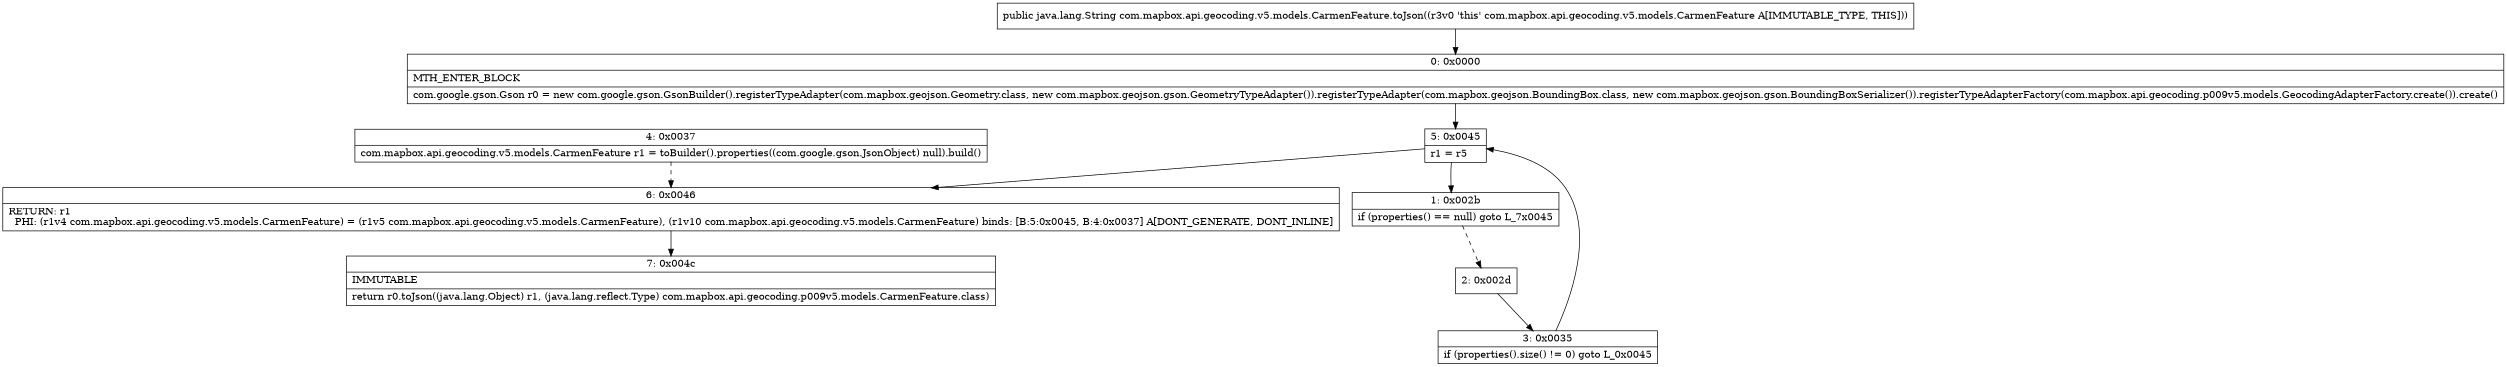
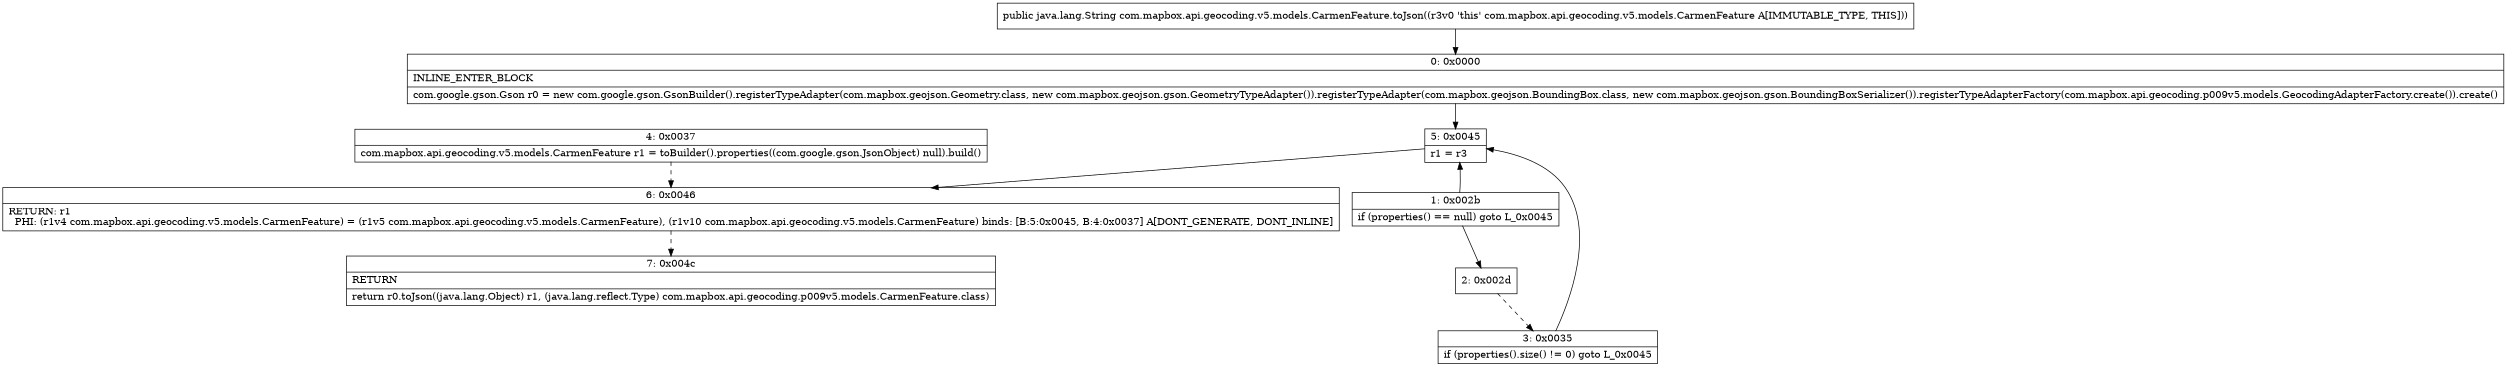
node "0: 0x0000": text "MTH_ENTER_BLOCK" -> "INLINE_ENTER_BLOCK"
node "5: 0x0045": text "r1 = r5" -> "r1 = r3"
edge "5: 0x0045" -> "1: 0x002b": reversed
node "1: 0x002b": text "if (properties() == null) goto L_7x0045" -> "if (properties() == null) goto L_0x0045"
edge "6: 0x0046" -> "7: 0x004c": style solid -> dashed
edge "1: 0x002b" -> "2: 0x002d": style dashed -> solid
node "7: 0x004c": text "IMMUTABLE" -> "RETURN"
edge "2: 0x002d" -> "3: 0x0035": style solid -> dashed
